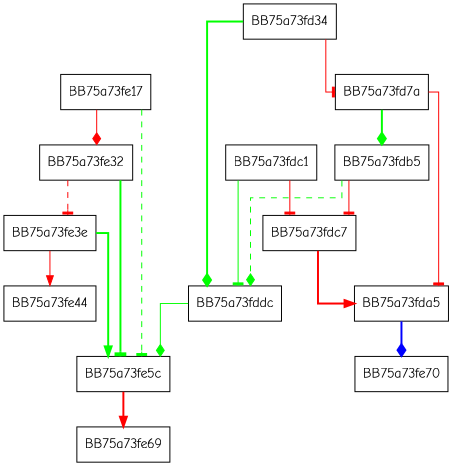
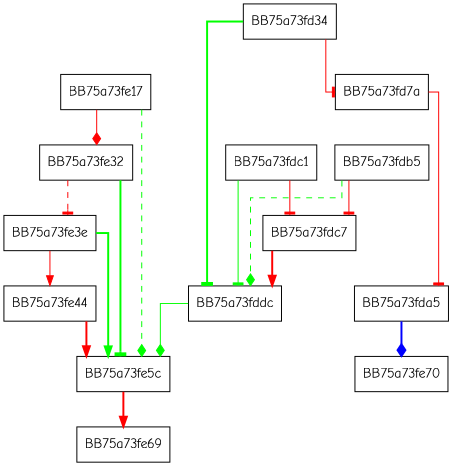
edge "BB75a73fd7a" -> "BB75a73fdb5": removed
edge "BB75a73fd34" -> "BB75a73fddc": arrowhead diamond -> tee
edge "BB75a73fe17" -> "BB75a73fe5c": arrowhead tee -> diamond
edge "BB75a73fdc7" -> "BB75a73fda5": now "BB75a73fdc7" -> "BB75a73fddc"
edge "BB75a73fe44" -> "BB75a73fe5c": added
